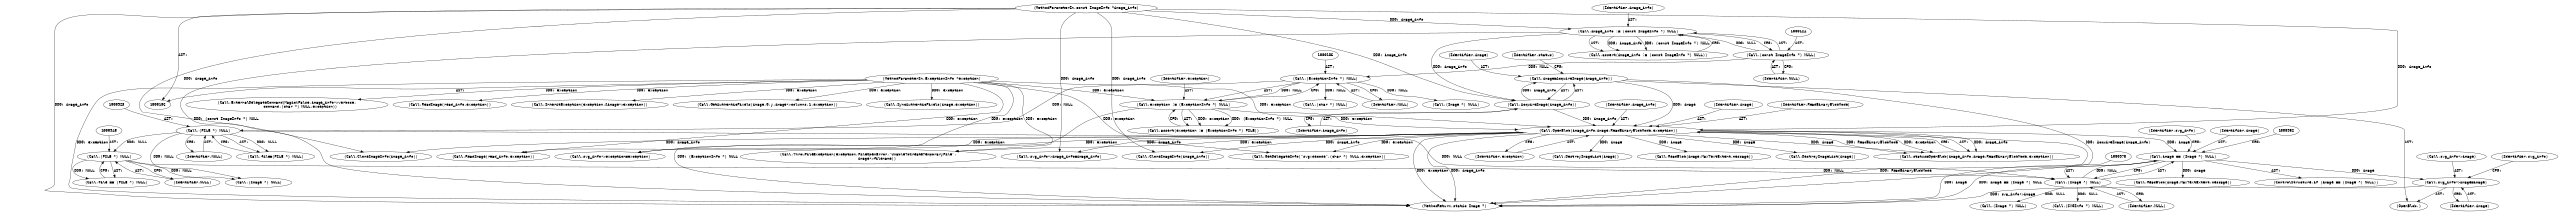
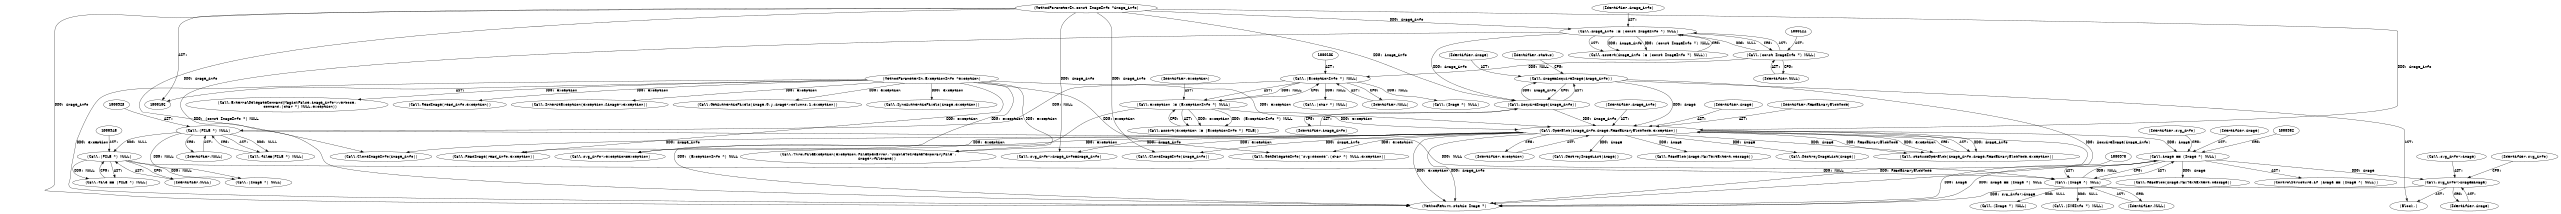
edge "(MethodParameterIn,ExceptionInfo *exception)" -> "(Call,exception != (ExceptionInfo *) NULL)": removed, label "DDG: exception"
edge "(Call,image=AcquireImage(image_info))" -> "(Call,AcquireImage(image_info))": label "AST: " -> "CFG: "
node "(OpenBlob,)": label "(OpenBlob,)" -> "(Block,)"
